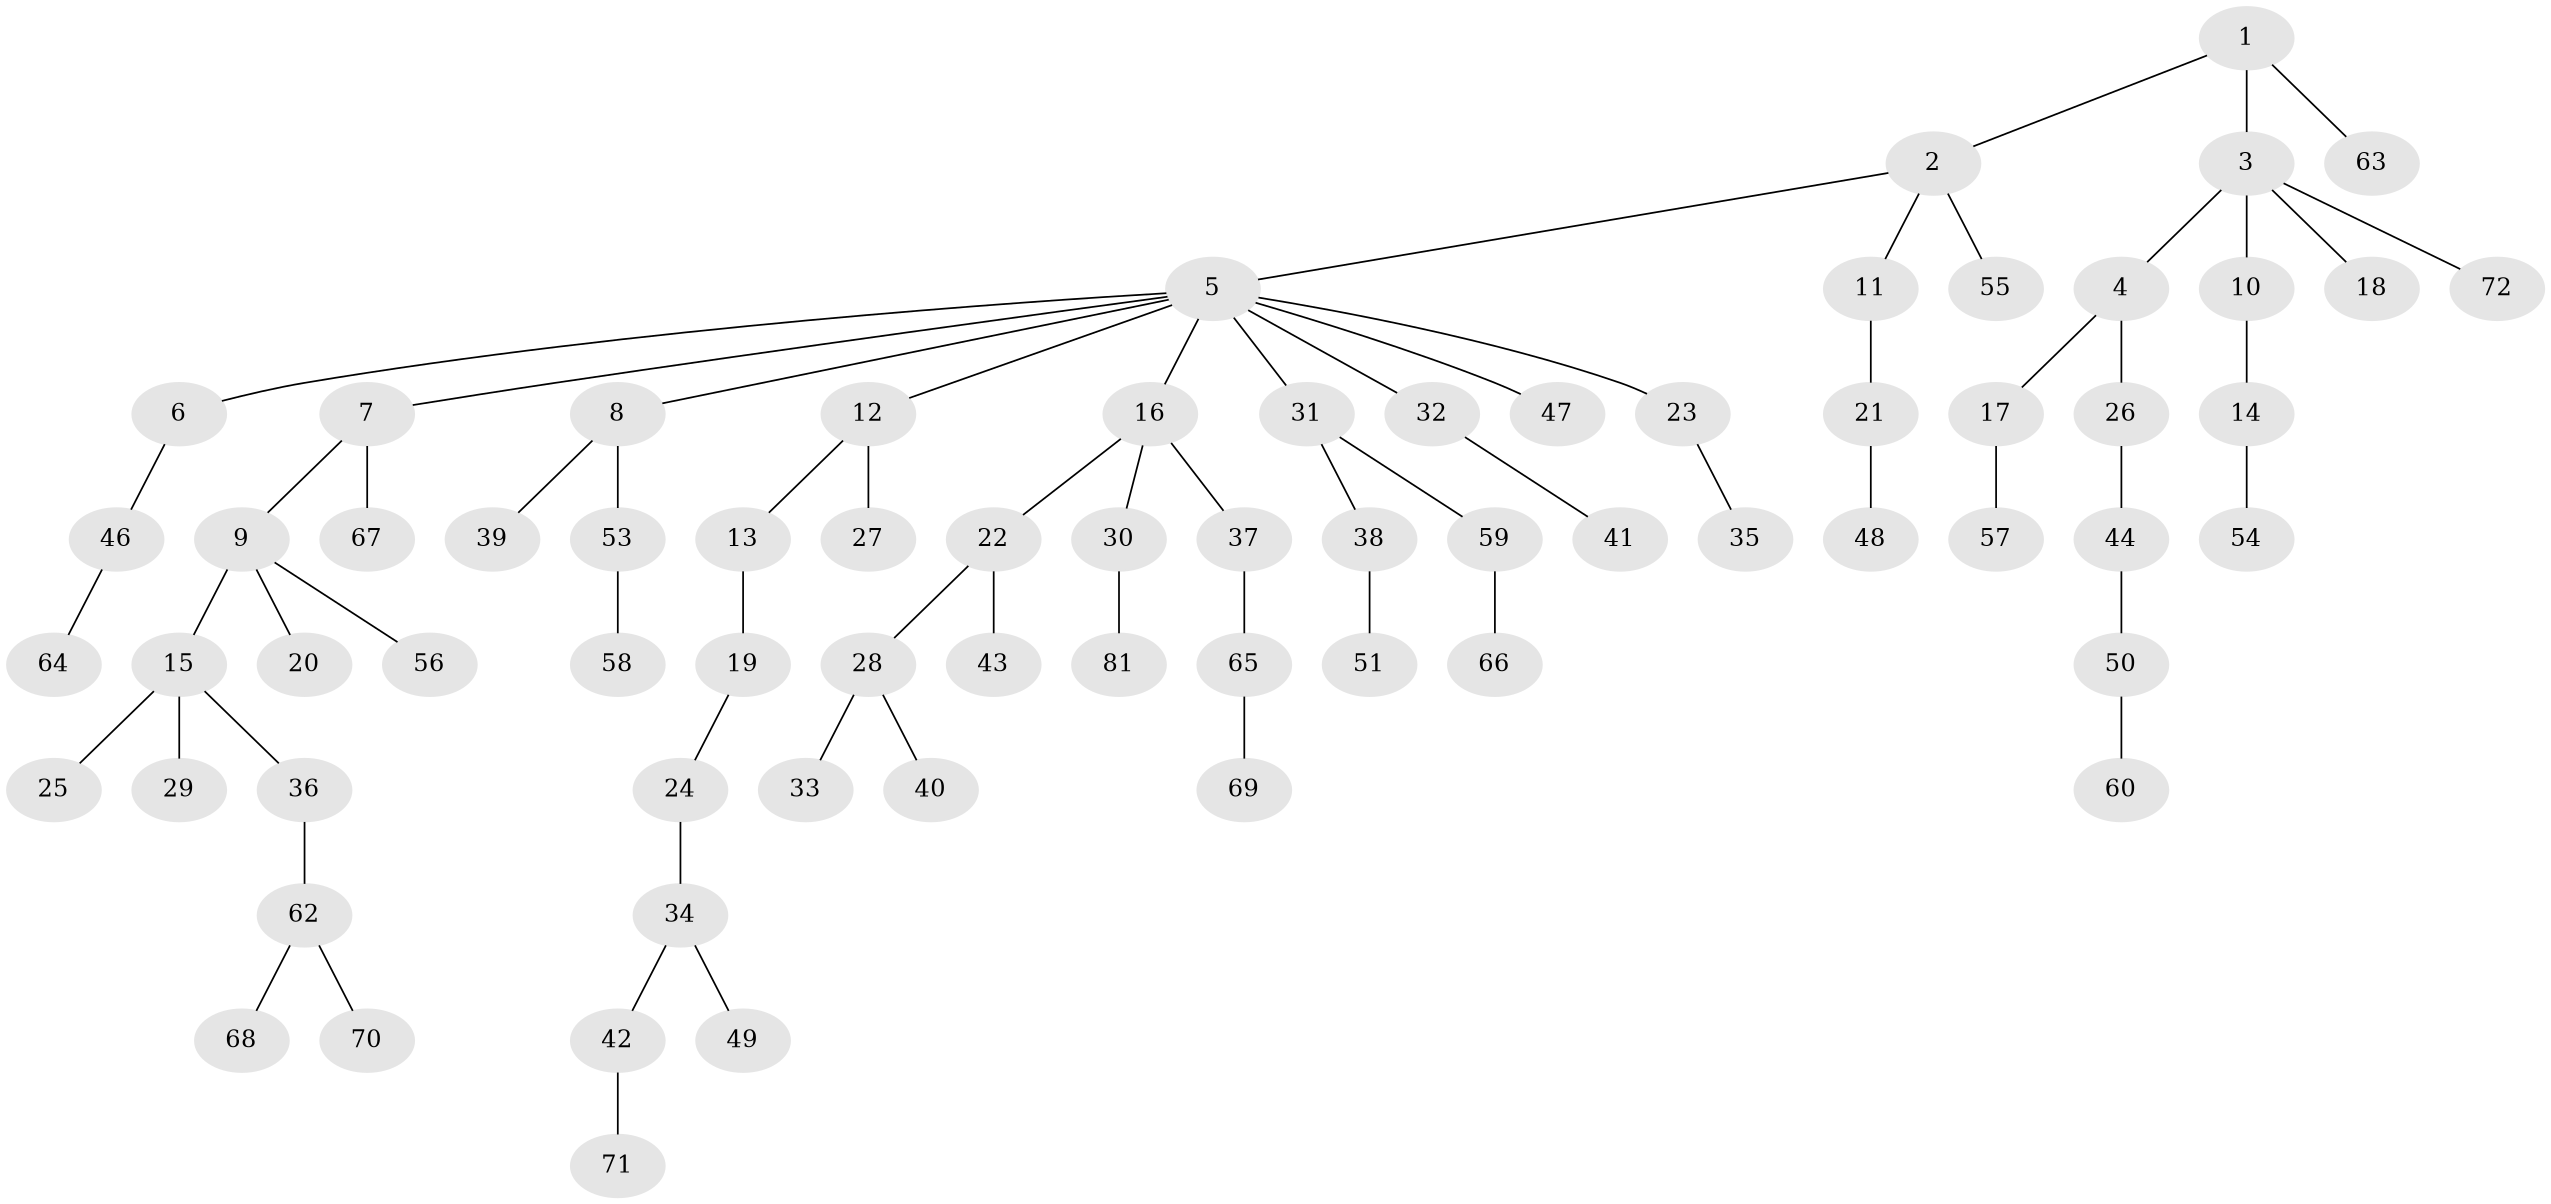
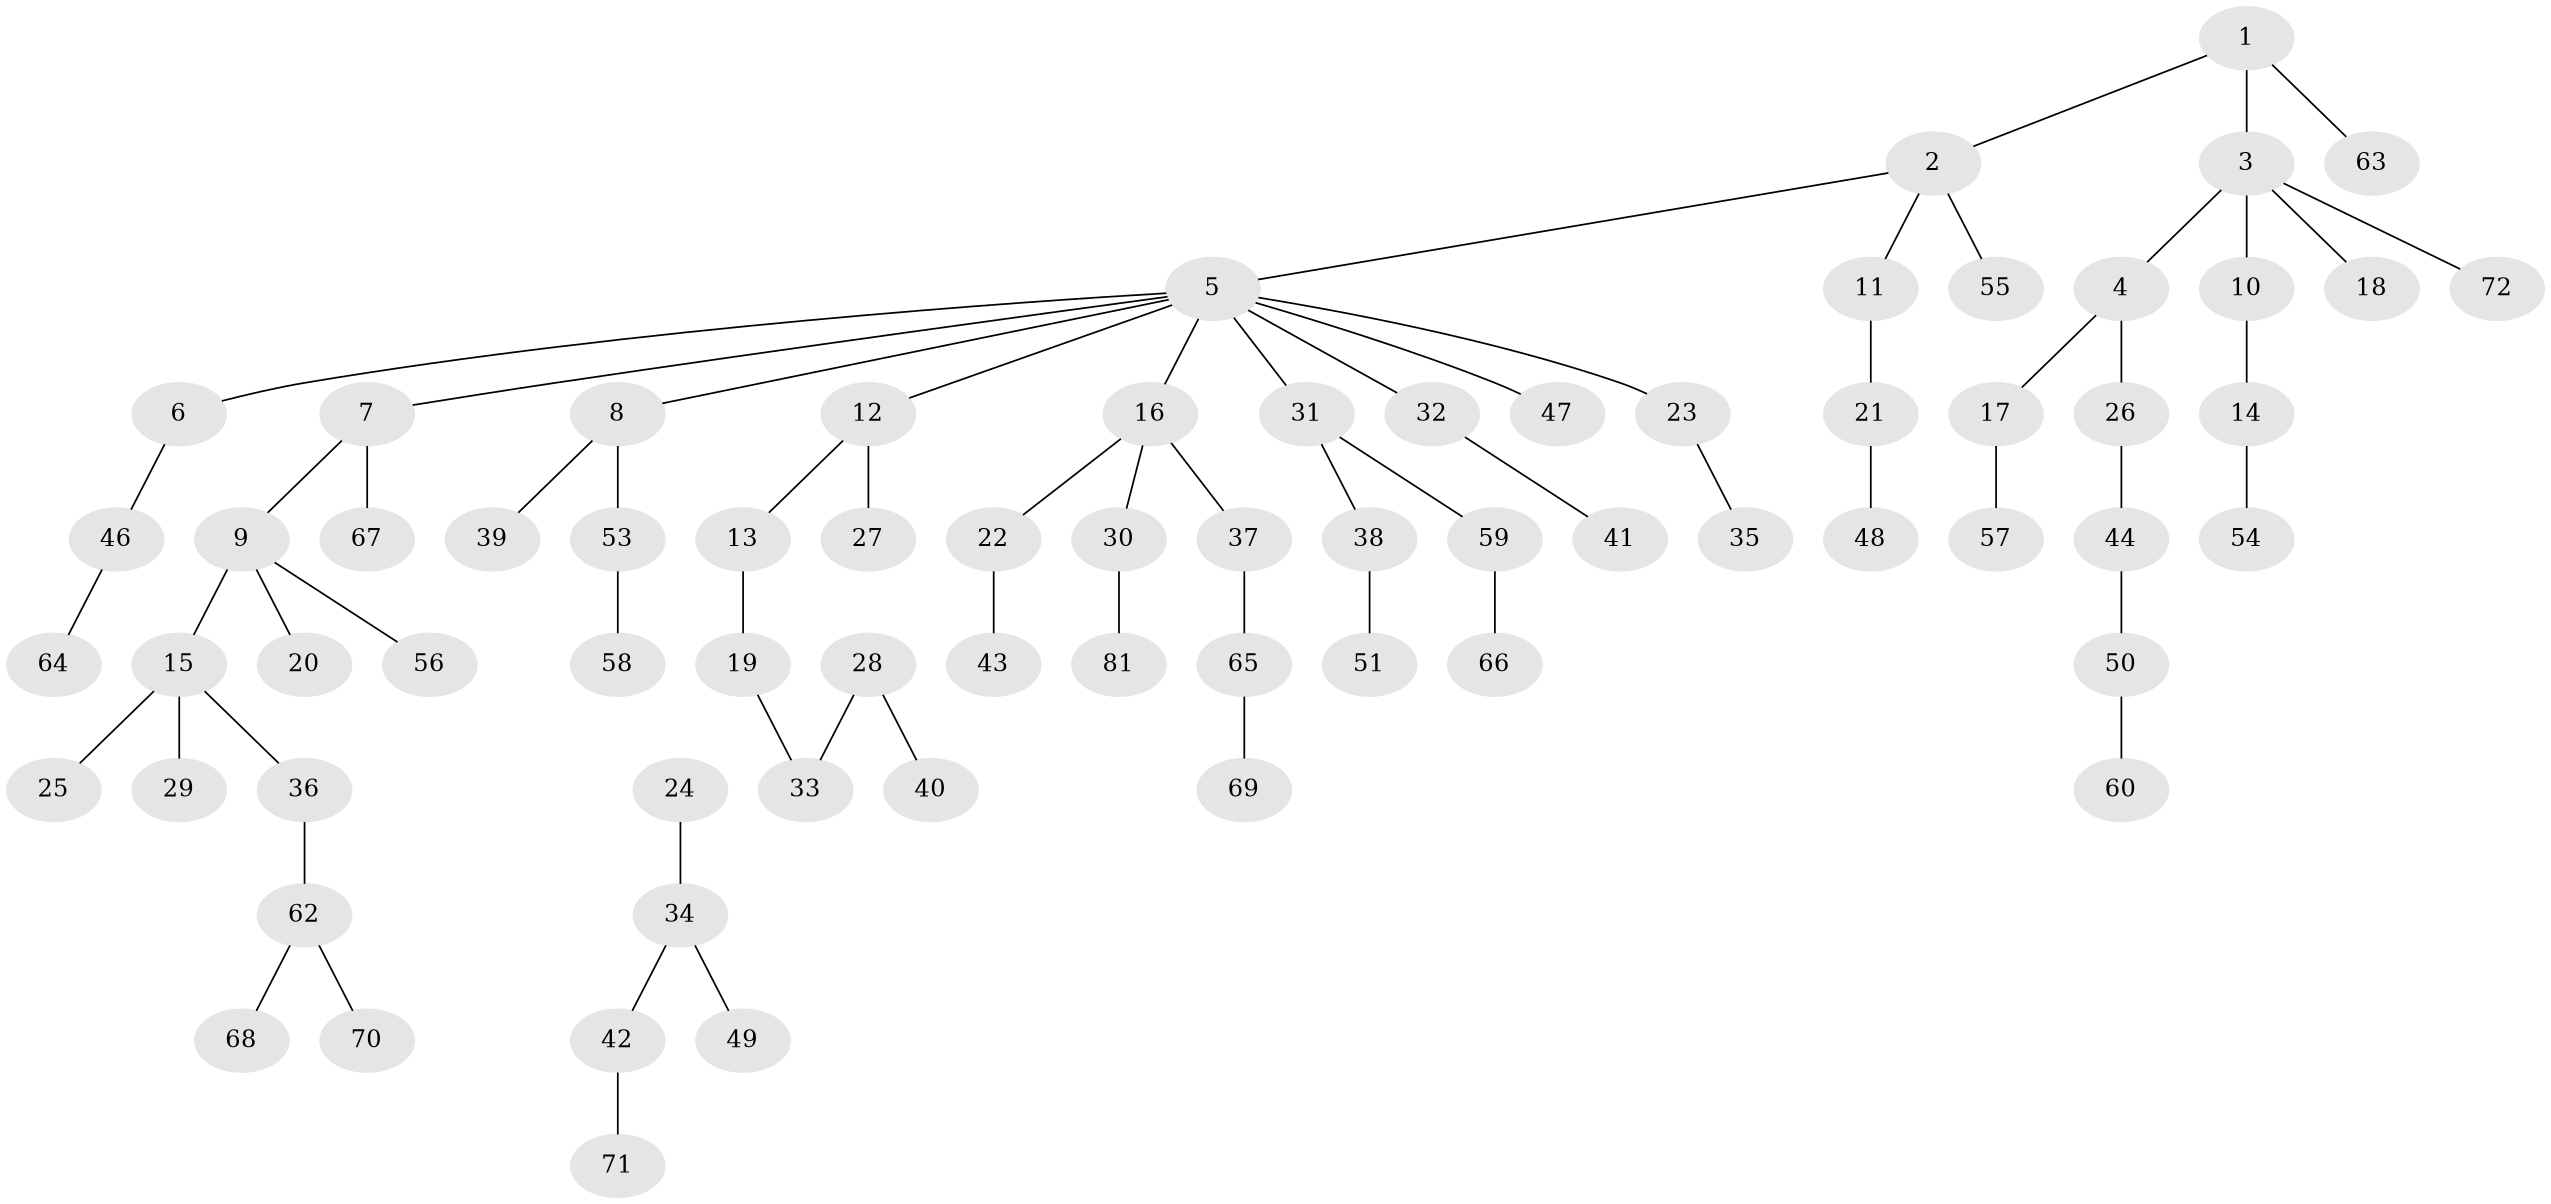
edge "22" -- "28": removed
edge "19" -- "24": now "19" -- "33"
